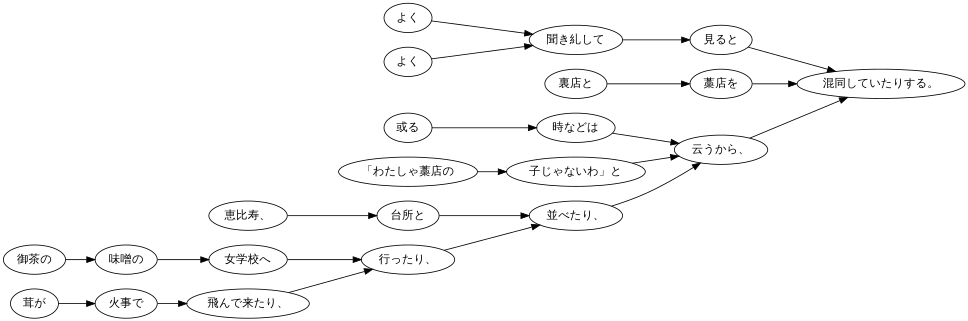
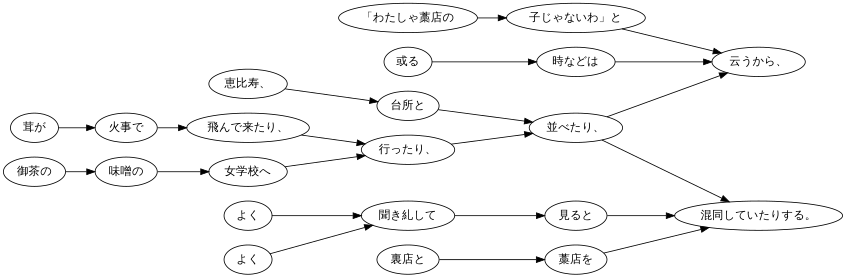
edge "云うから、" -> "混同していたりする。": now "並べたり、" -> "混同していたりする。"
